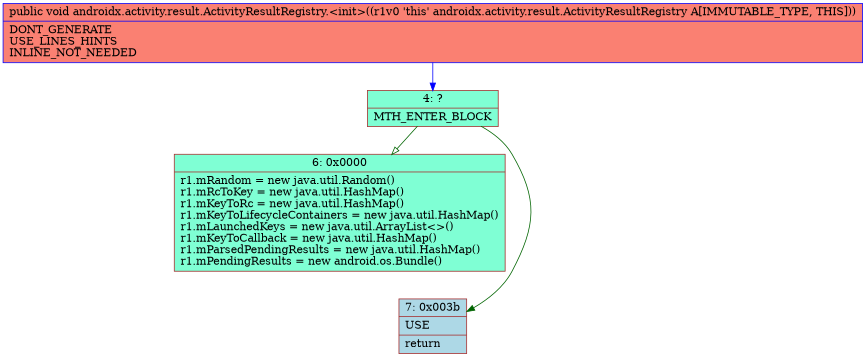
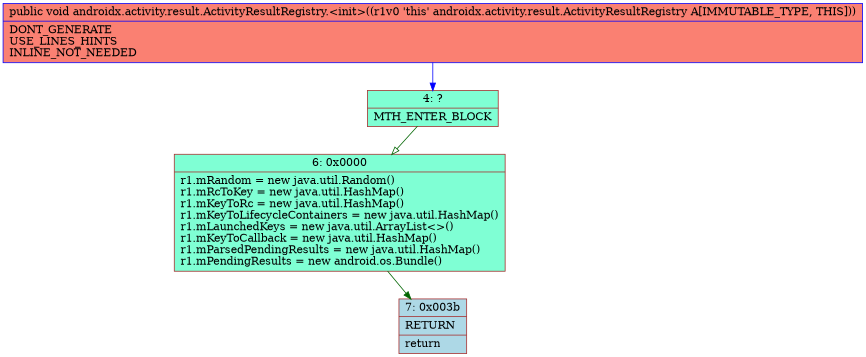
edge "4: ?" -> "7: 0x003b": now "6: 0x0000" -> "7: 0x003b"
node "7: 0x003b": text "USE" -> "RETURN"
